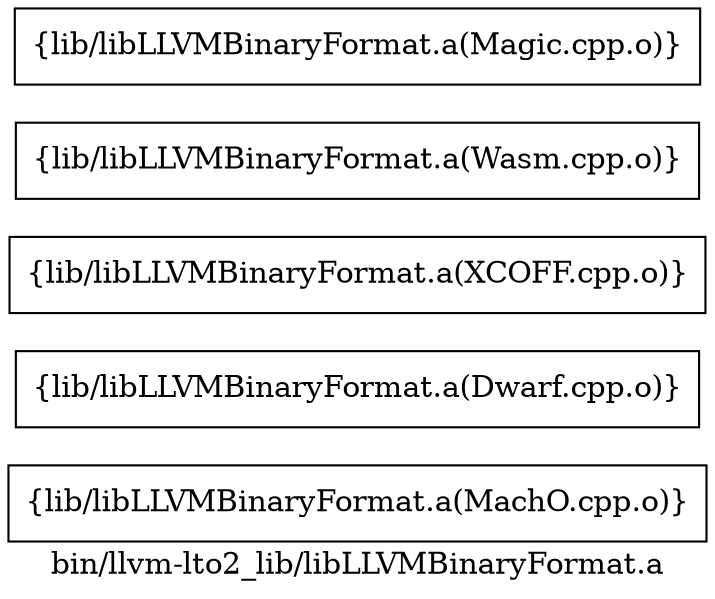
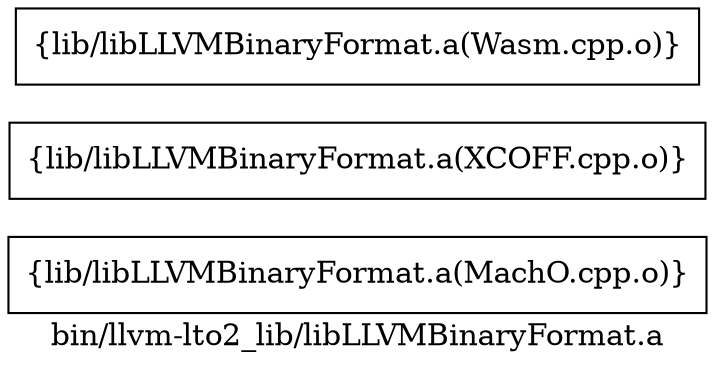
node "{lib/libLLVMBinaryFormat.a(Magic.cpp.o)}": removed
node "{lib/libLLVMBinaryFormat.a(Dwarf.cpp.o)}": removed
